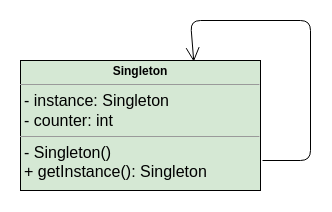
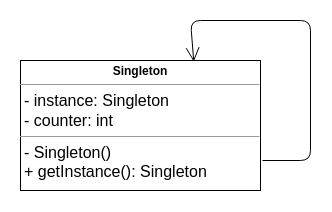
node "Singleton - instance: Singleton - counter: int - Singleton() + getInstance(): Singleton": fillcolor #d5e8d4 -> #ffffff
